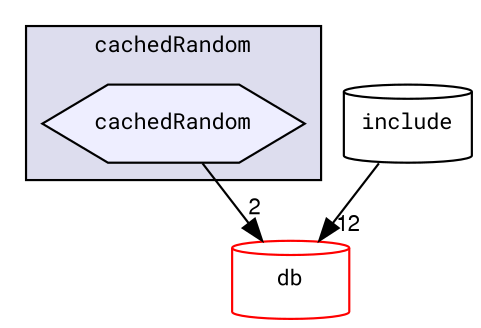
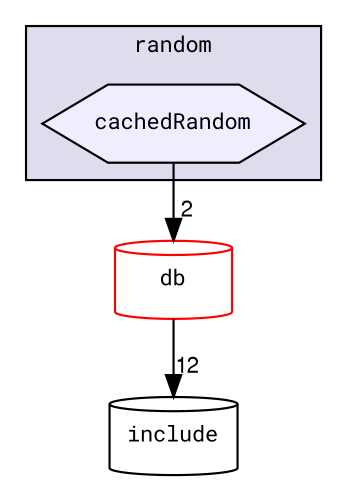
cluster "cachedRandom": label "cachedRandom" -> "random"
edge "include" -> "db": reversed
